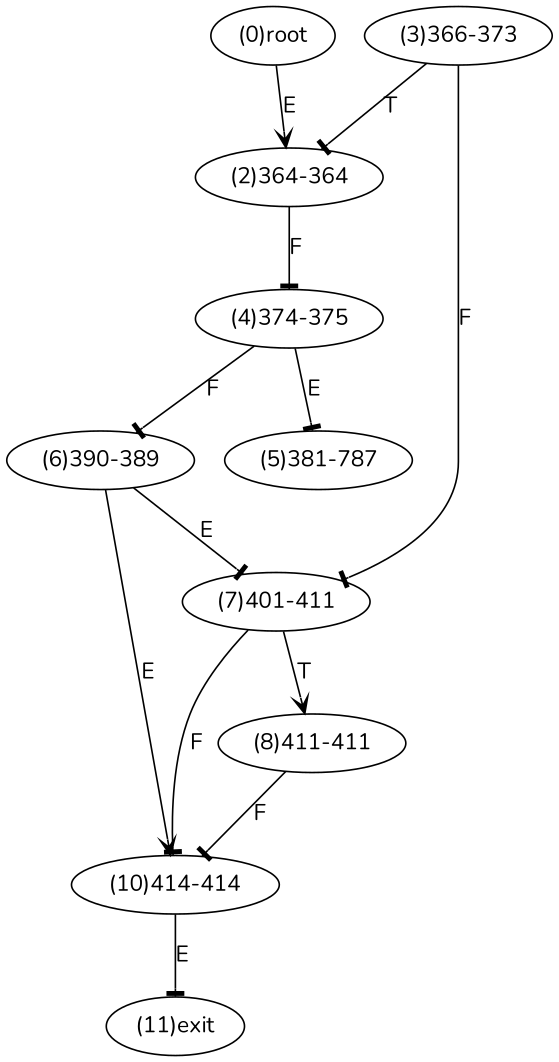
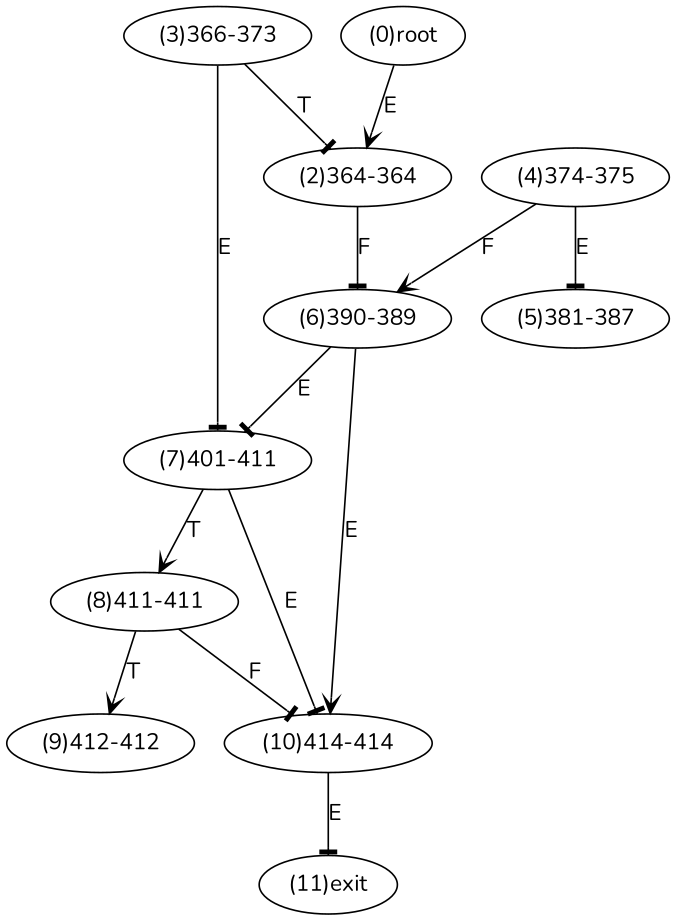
edge "(2)364-364" -> "(4)374-375": now "(2)364-364" -> "(6)390-389"
edge "(3)366-373" -> "(7)401-411": label "F" -> "E"
edge "(4)374-375" -> "(6)390-389": arrowhead tee -> vee
node "(5)381-787": label "(5)381-787" -> "(5)381-387"
node "(9)412-412": added
edge "(7)401-411" -> "(10)414-414": label "F" -> "E"
